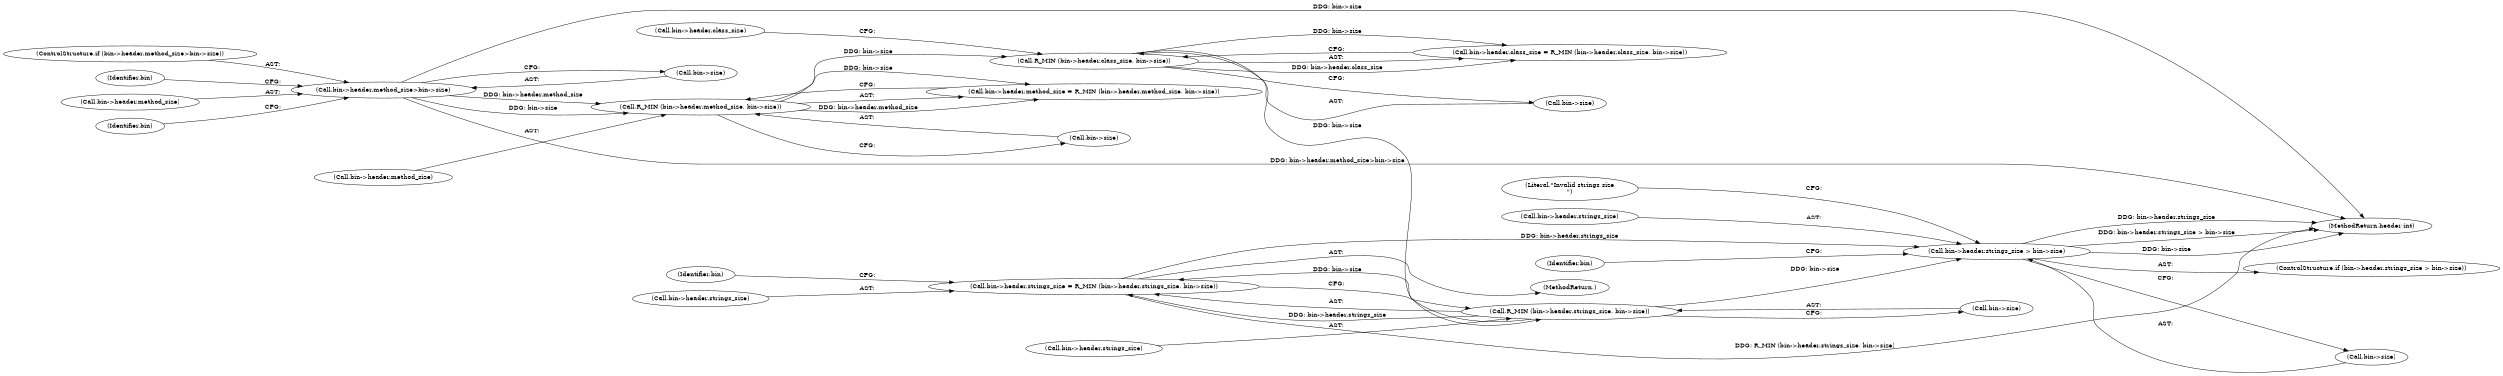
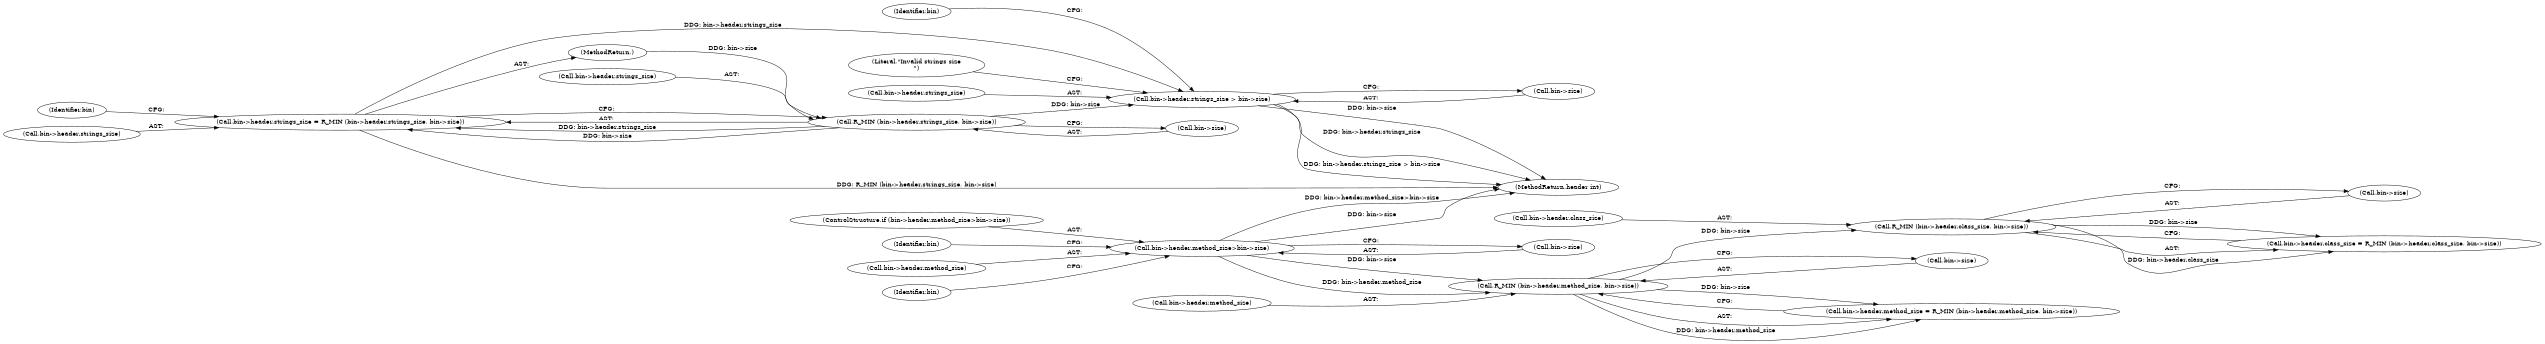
edge "(Call,bin->header.class_size)" -> "(Call,R_MIN (bin->header.class_size, bin->size))": label "CFG: " -> "AST: "
edge "(Call,R_MIN (bin->header.class_size, bin->size))" -> "(Call,R_MIN (bin->header.strings_size, bin->size))": now "(MethodReturn,)" -> "(Call,R_MIN (bin->header.strings_size, bin->size))"
node "(ControlStructure,if (bin->header.strings_size > bin->size))": removed
